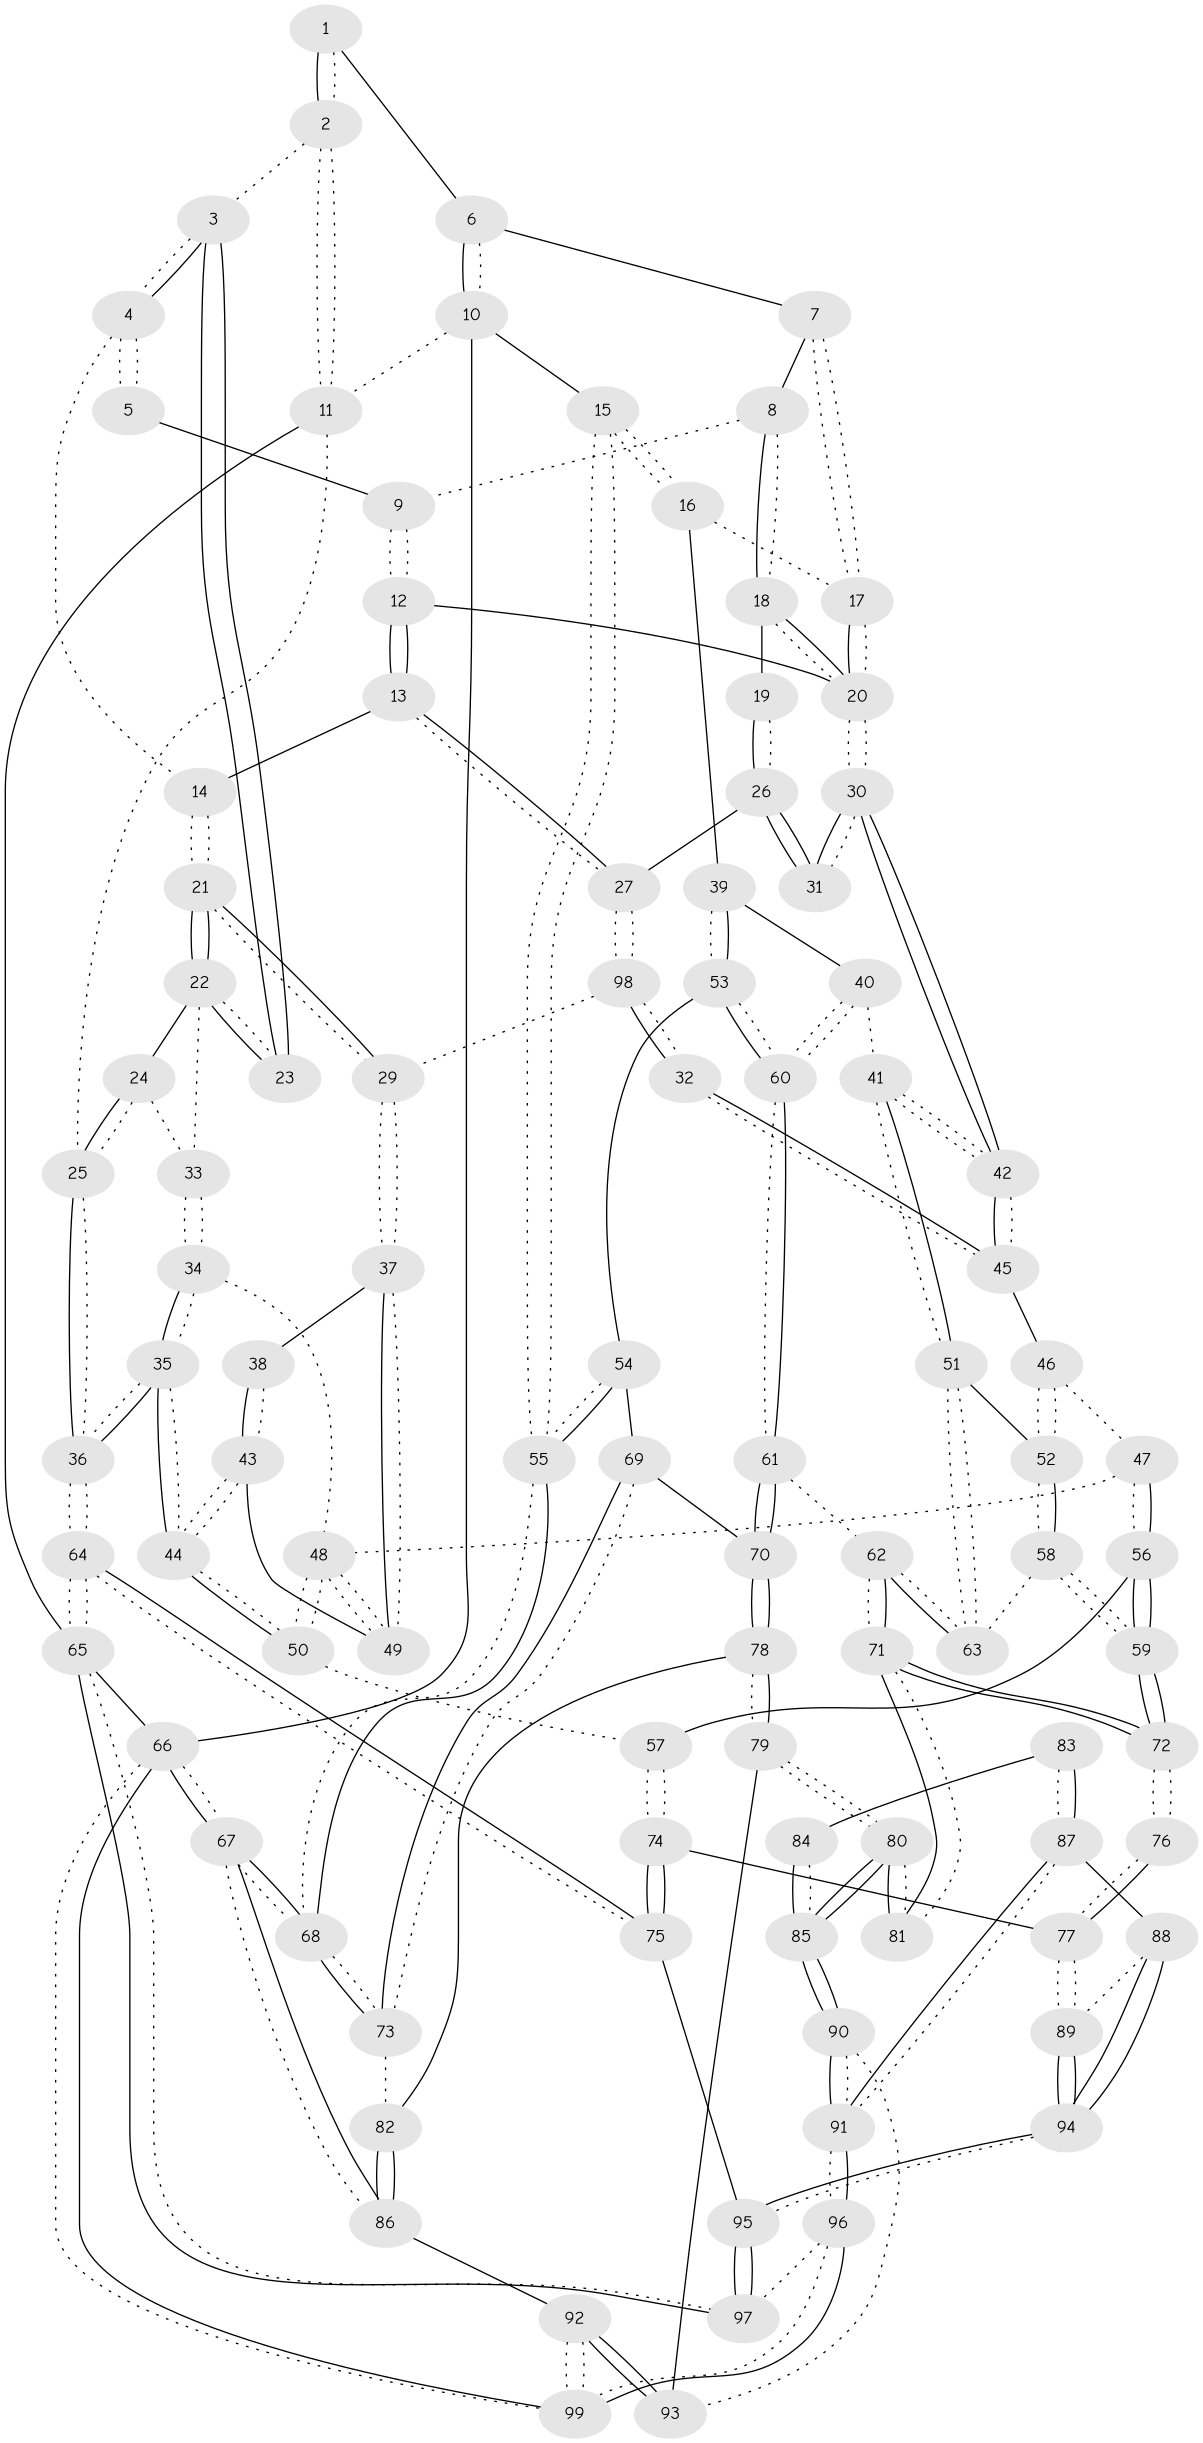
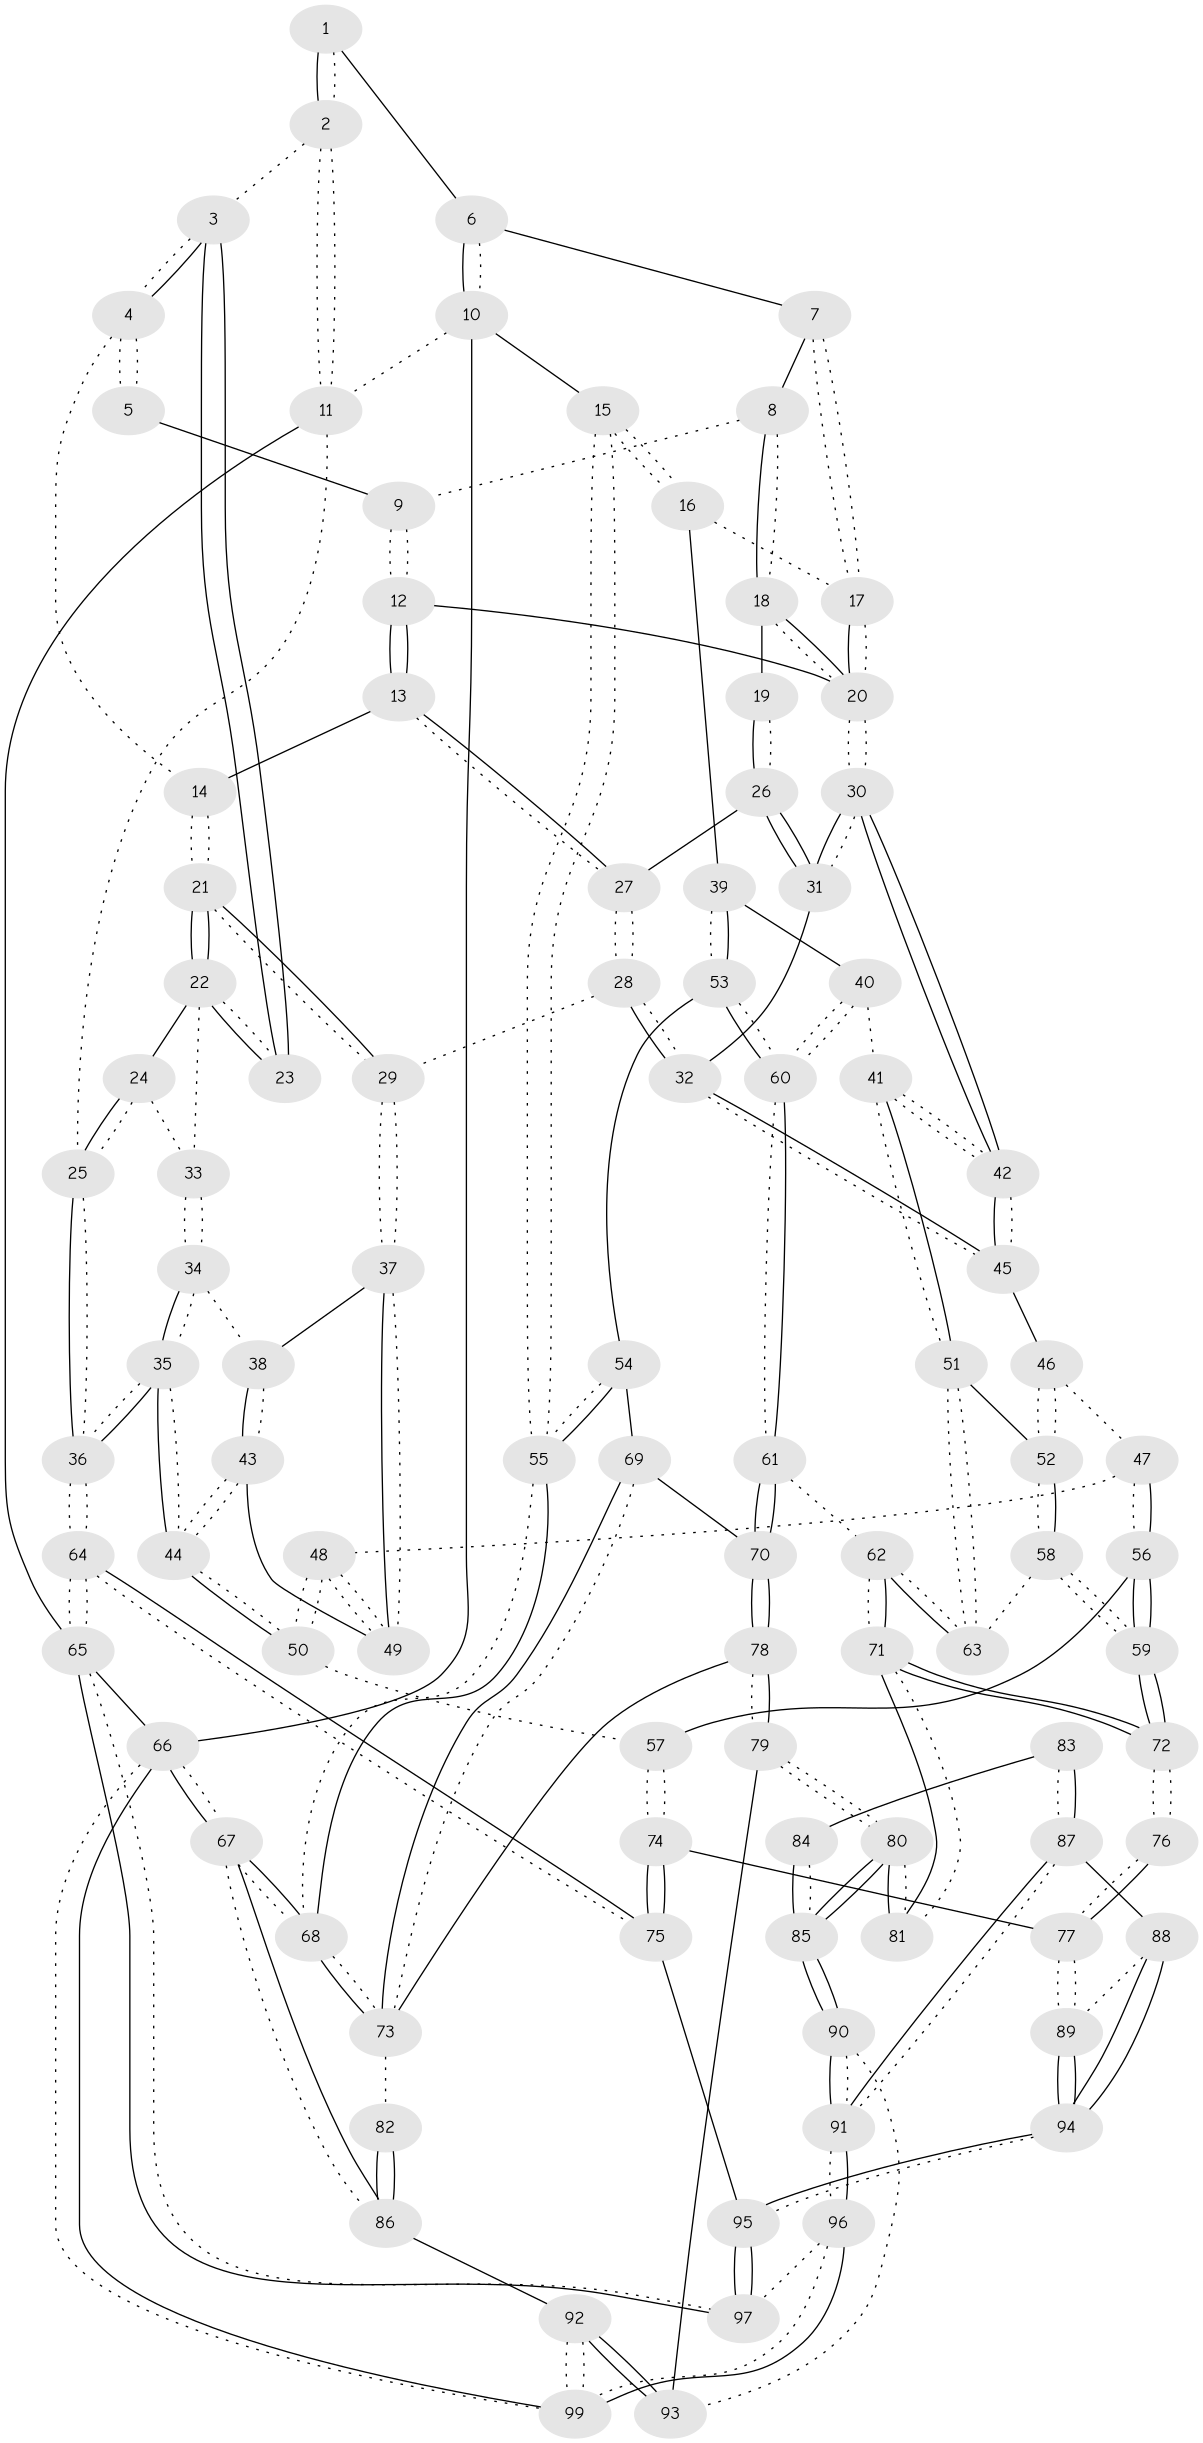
node "98": label "98" -> "28"
edge "31" -- "32": added
edge "34" -- "48": now "34" -- "38"
edge "78" -- "82": now "78" -- "73"
